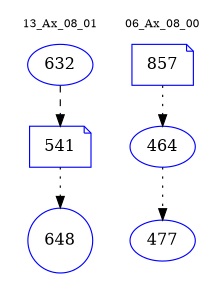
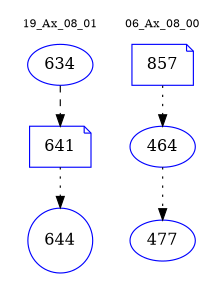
cluster "13_Ax_08_01": label "13_Ax_08_01" -> "19_Ax_08_01"
node "632": label "632" -> "634"
node "541": label "541" -> "641"
node "648": label "648" -> "644"
